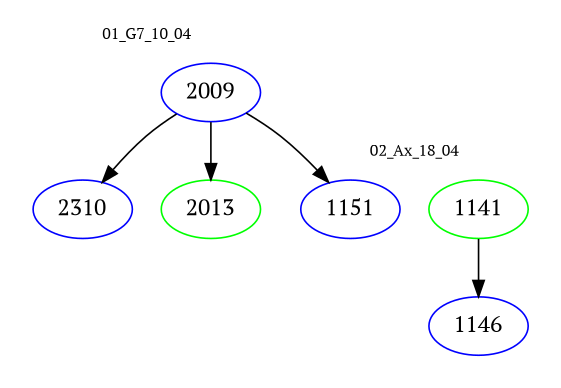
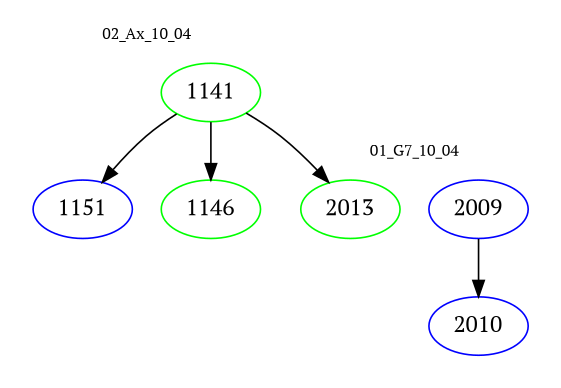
edge "2009" -> "2013": now "1141" -> "2013"
edge "2009" -> "1151": now "1141" -> "1151"
cluster "02_Ax_18_04": label "02_Ax_18_04" -> "02_Ax_10_04"
node "2310": label "2310" -> "2010"
node "1146": color blue -> green
